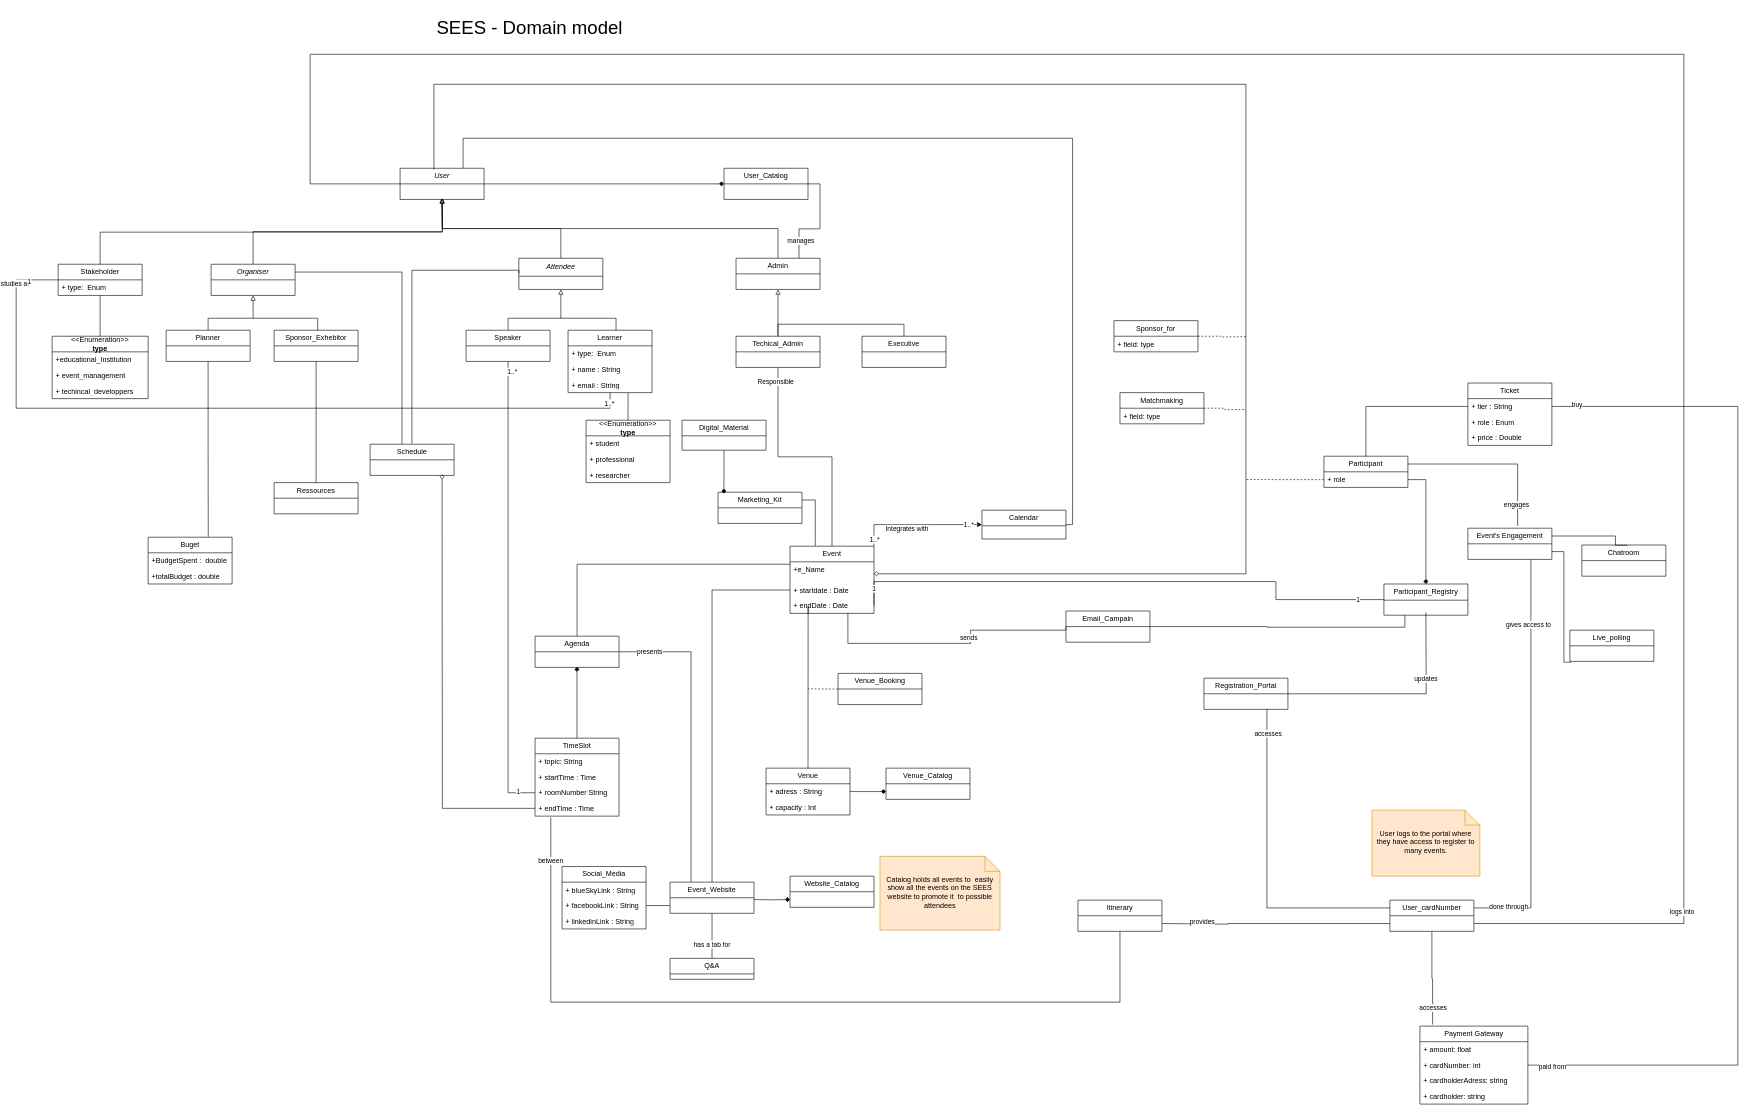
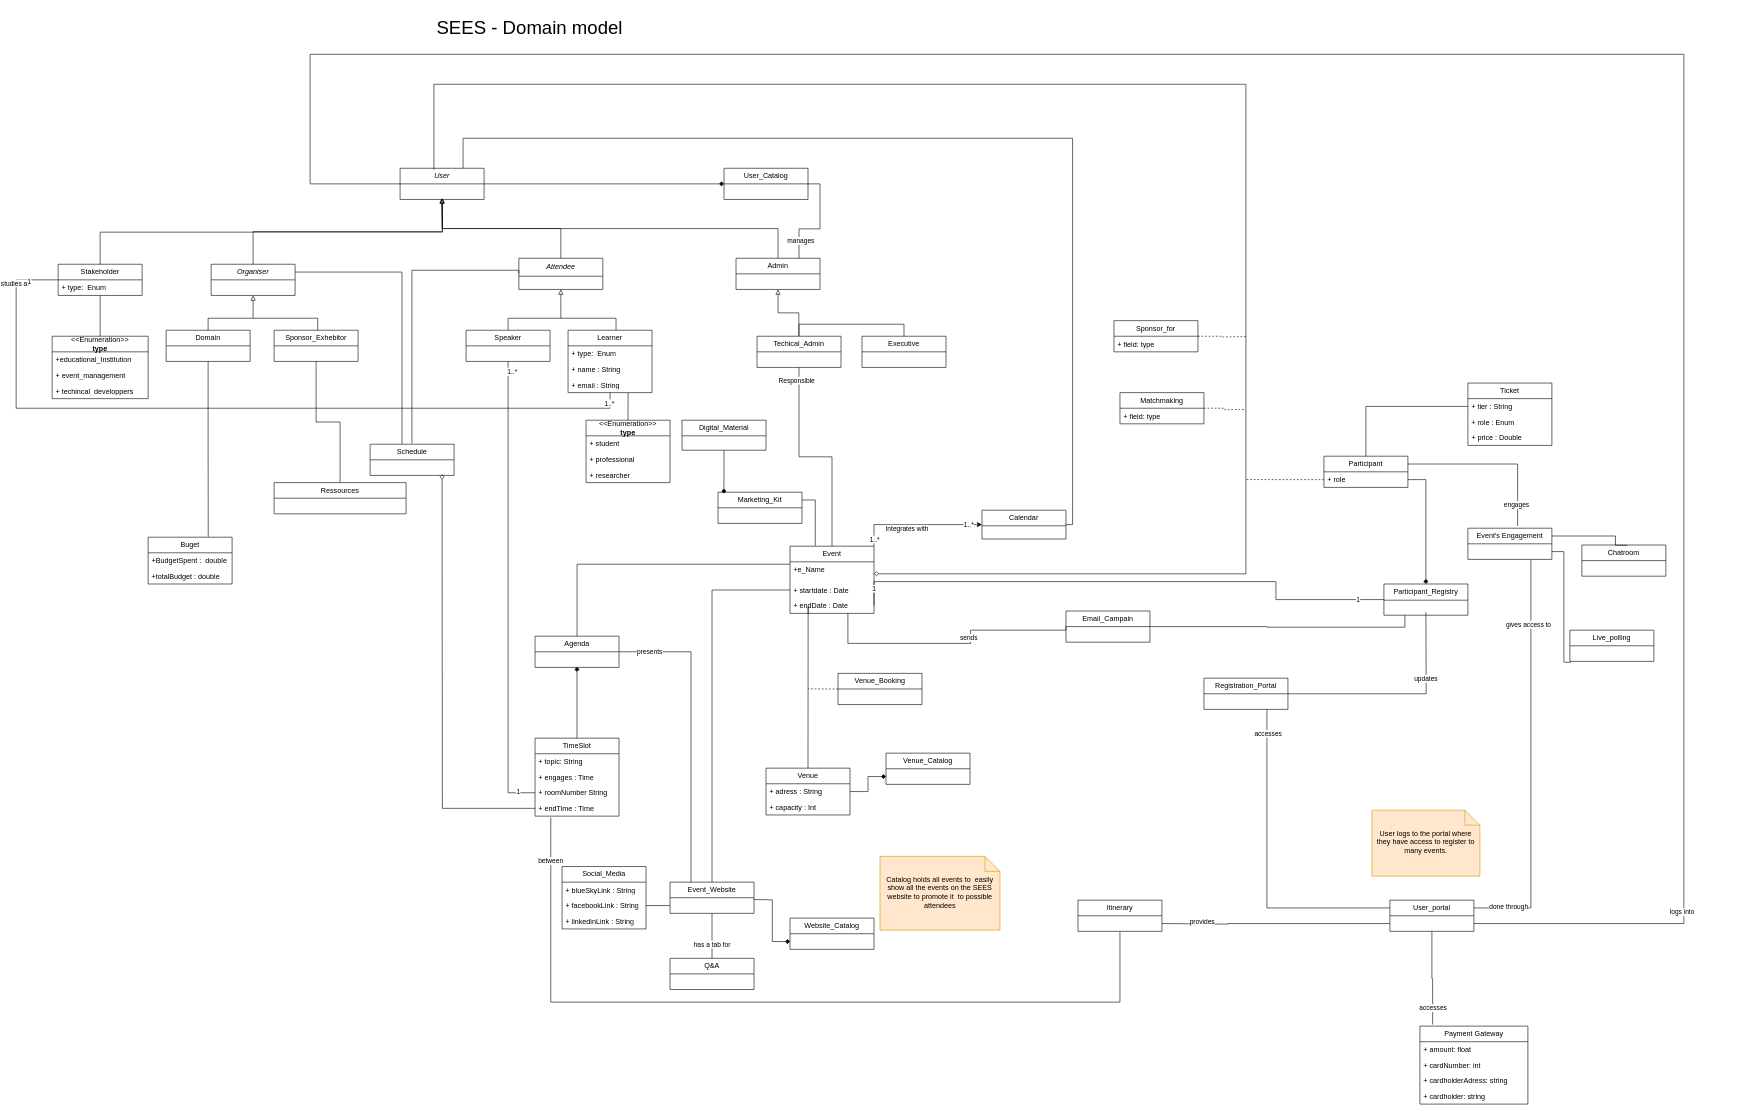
node "Planner": label "Planner" -> "Domain"
node "Techical_Admin": moved (778, 352) -> (799, 352)
edge "+ tier : String" -- "+ cardNumber: int": removed, labels "buy", "paid from"
node "Ressources": size 84x31 -> 132x31
node "+ startTime : Time": label "+ startTime : Time" -> "+ engages : Time"
node "Venue_Catalog": moved (928, 784) -> (928, 769)
node "Website_Catalog": moved (832, 892) -> (832, 934)
node "User_cardNumber": label "User_cardNumber" -> "User_portal"
node "Q&A": size 84x21 -> 84x31
